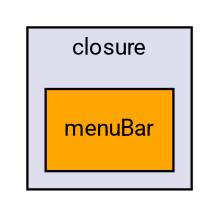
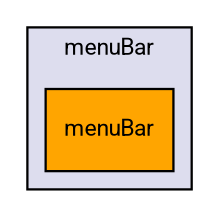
cluster "closure": label "closure" -> "menuBar"
